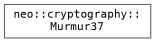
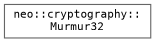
node "neo::cryptography:: Murmur37": label "neo::cryptography:: Murmur37" -> "neo::cryptography:: Murmur32"
